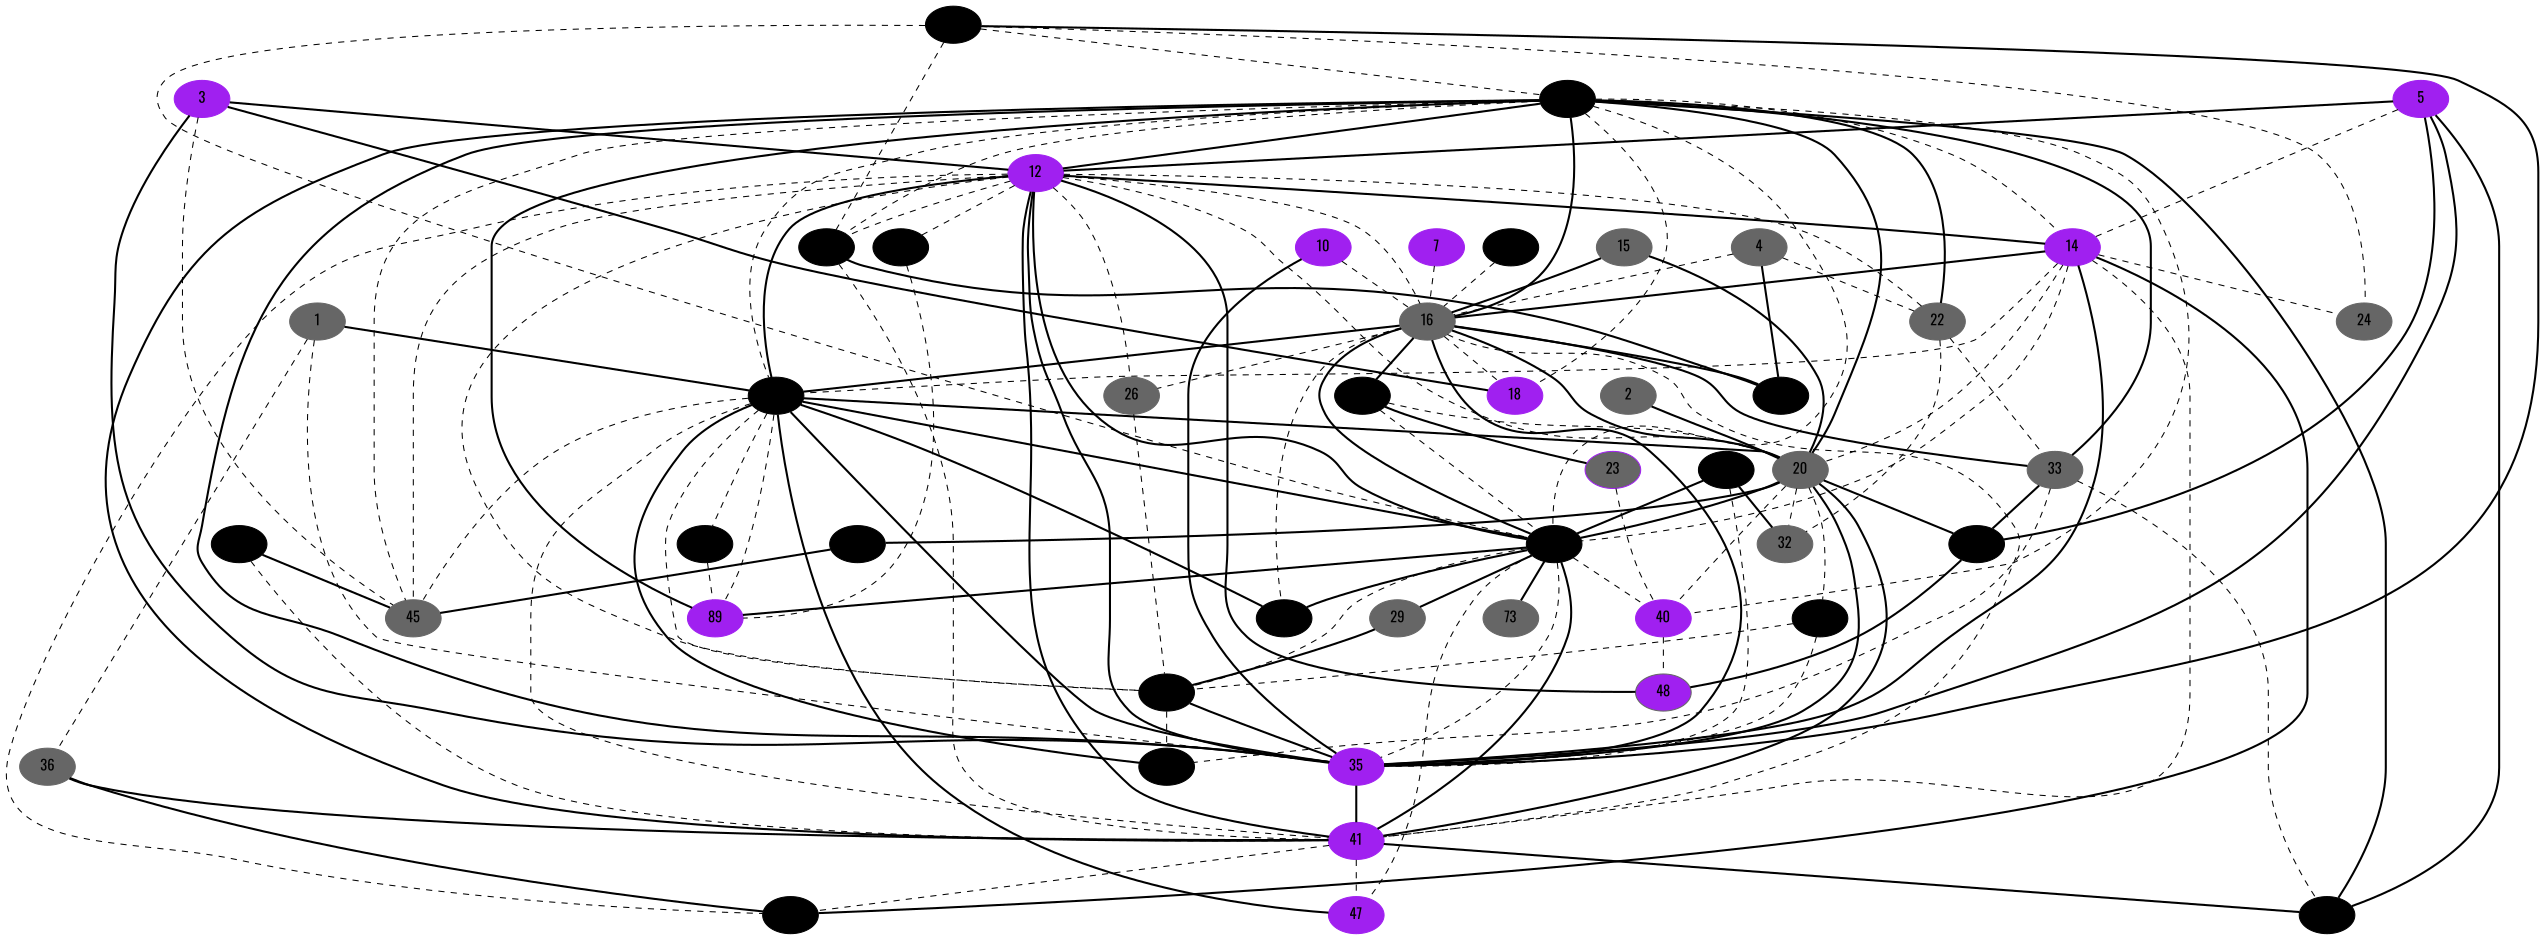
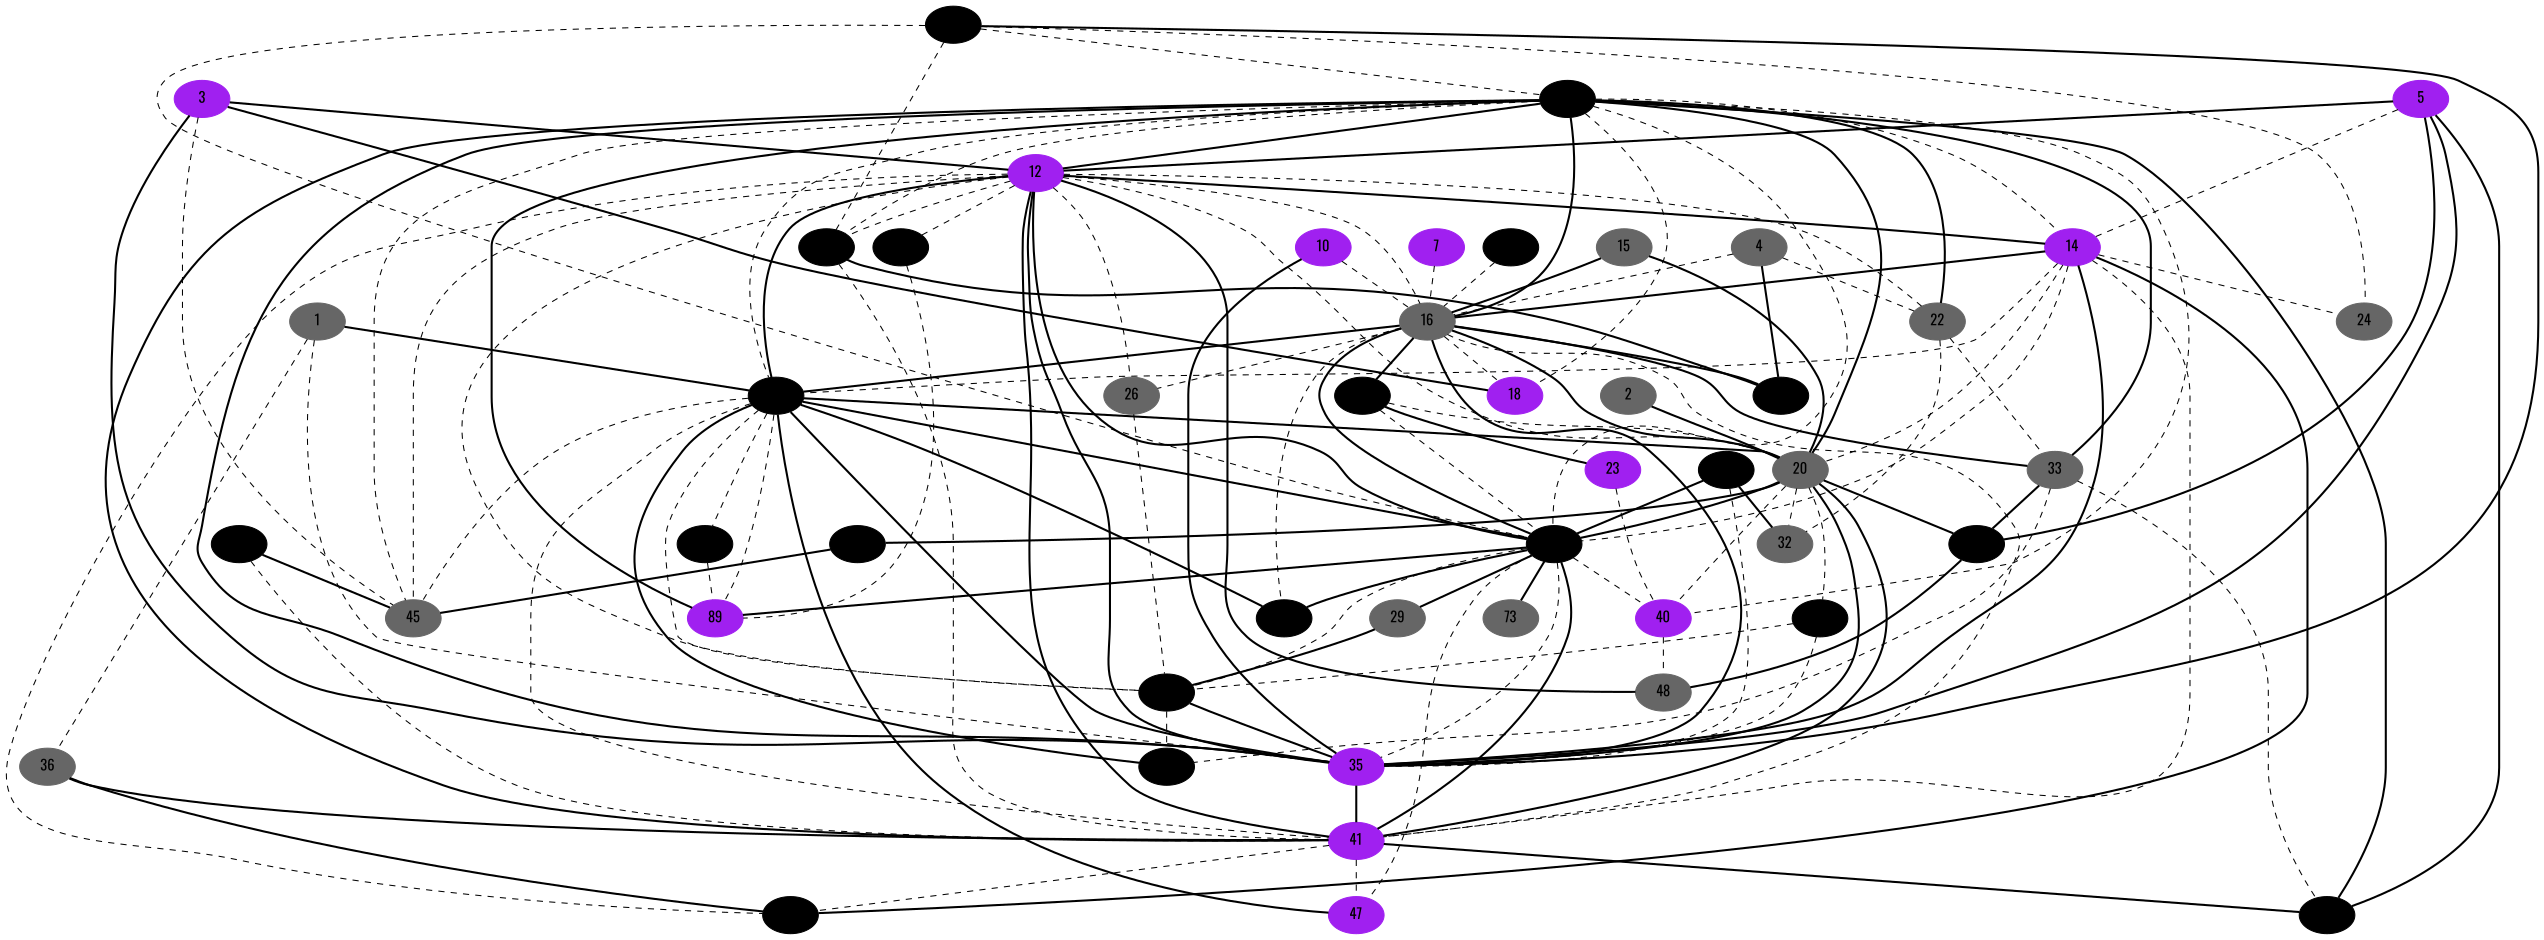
node "23": fillcolor gray40 -> purple
node "48": fillcolor purple -> gray40
